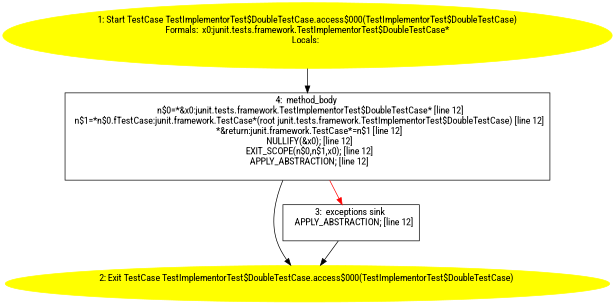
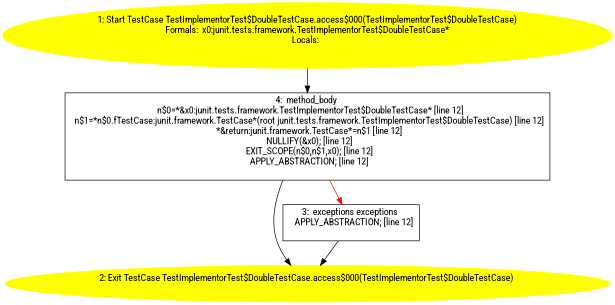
node "3:  exceptions sink APPLY_ABSTRACTION; [line 12]": label "3:  exceptions sink APPLY_ABSTRACTION; [line 12]" -> "3:  exceptions exceptions APPLY_ABSTRACTION; [line 12]"
